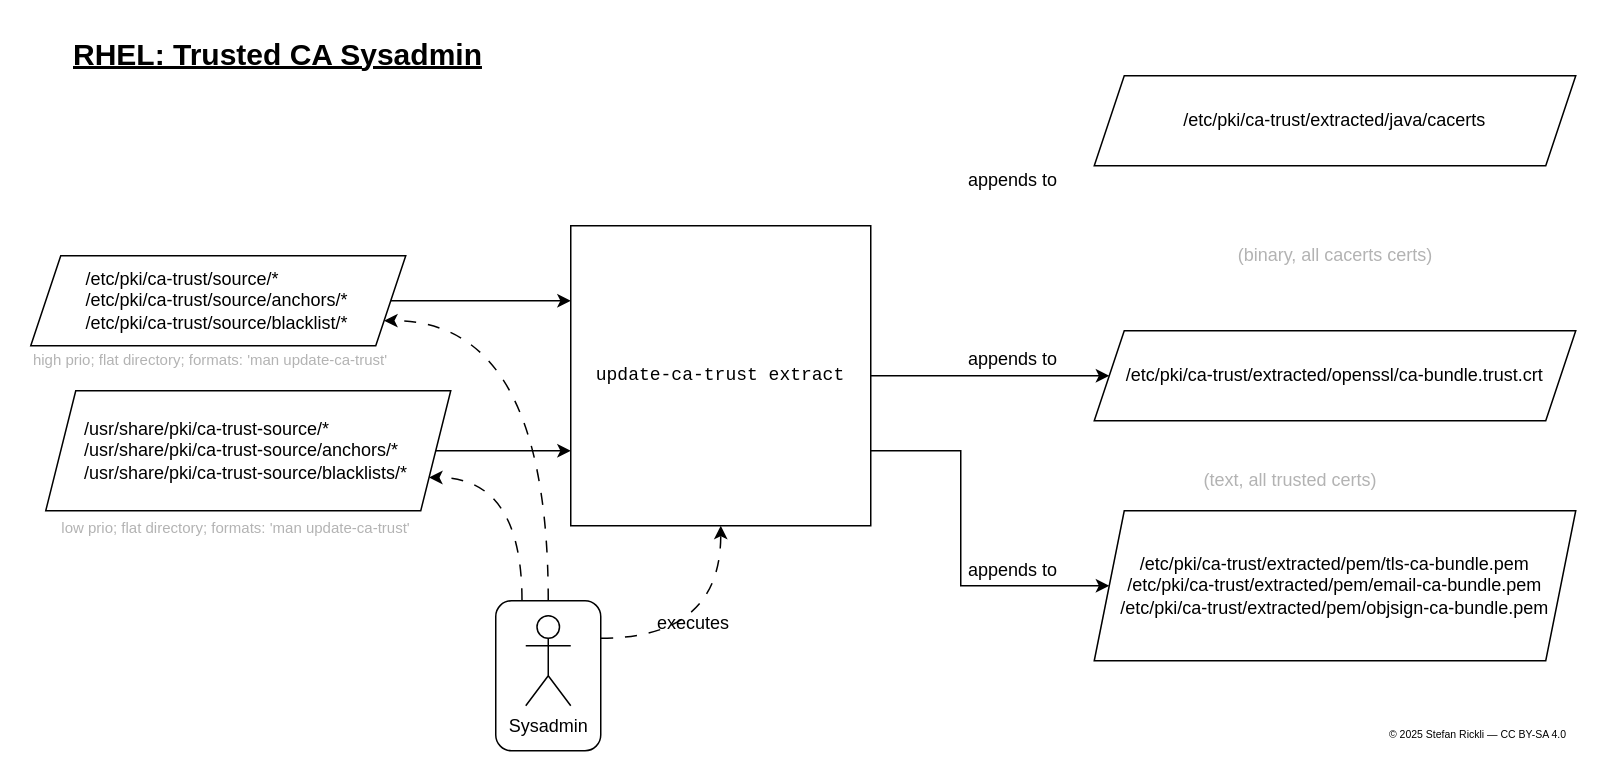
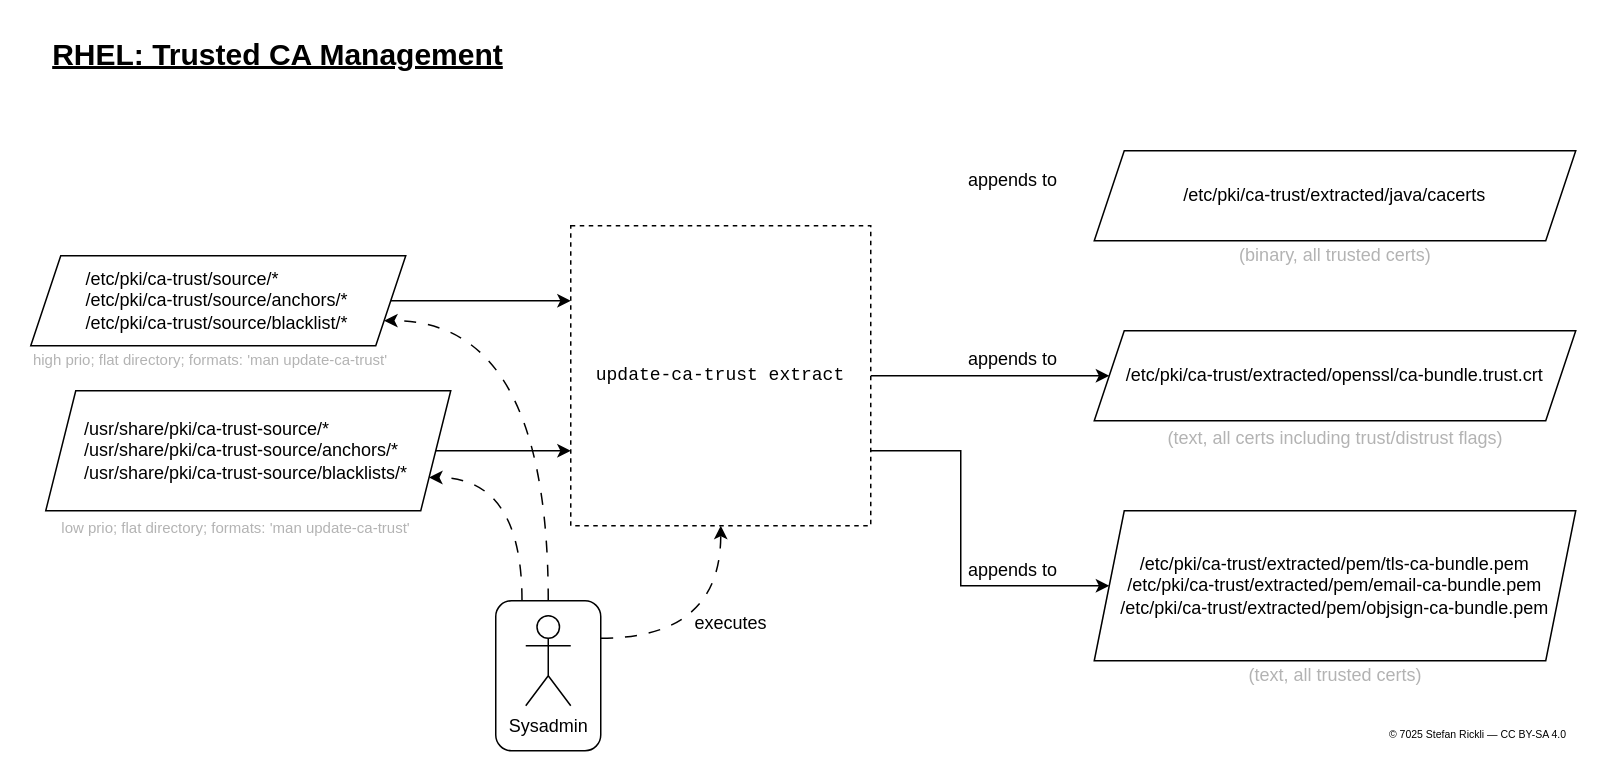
node "RHEL: Trusted CA Sysadmin": label "RHEL: Trusted CA Sysadmin" -> "RHEL: Trusted CA Management"
node "/etc/pki/ca-trust/extracted/java/cacerts": moved (1335, 121) -> (1335, 196)
node "(binary, all cacerts certs)": label "(binary, all cacerts certs)" -> "(binary, all trusted certs)"
node "update-ca-trust extract": style solid -> dashed
node "(text, all certs including trust/distrust flags)": added
node "(text, all trusted certs)": moved (1290, 481) -> (1335, 676)
node "executes": moved (694, 623) -> (731, 623)
node "© 2025 Stefan Rickli — CC BY-SA 4.0": label "© 2025 Stefan Rickli — CC BY-SA 4.0" -> "© 7025 Stefan Rickli — CC BY-SA 4.0"
